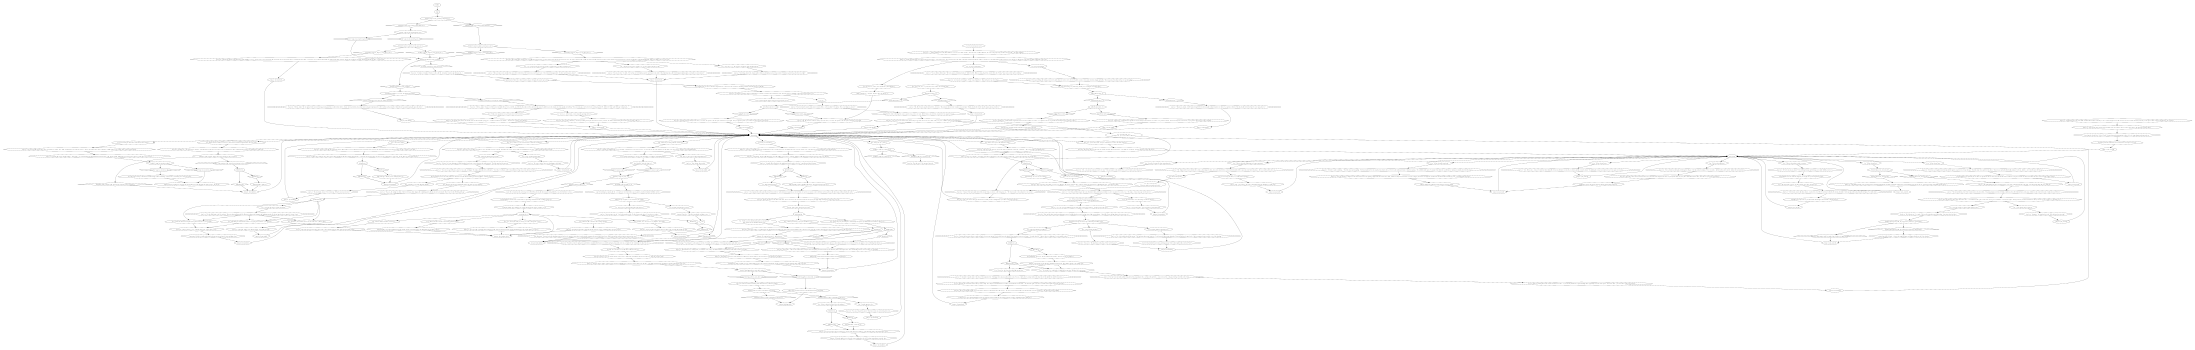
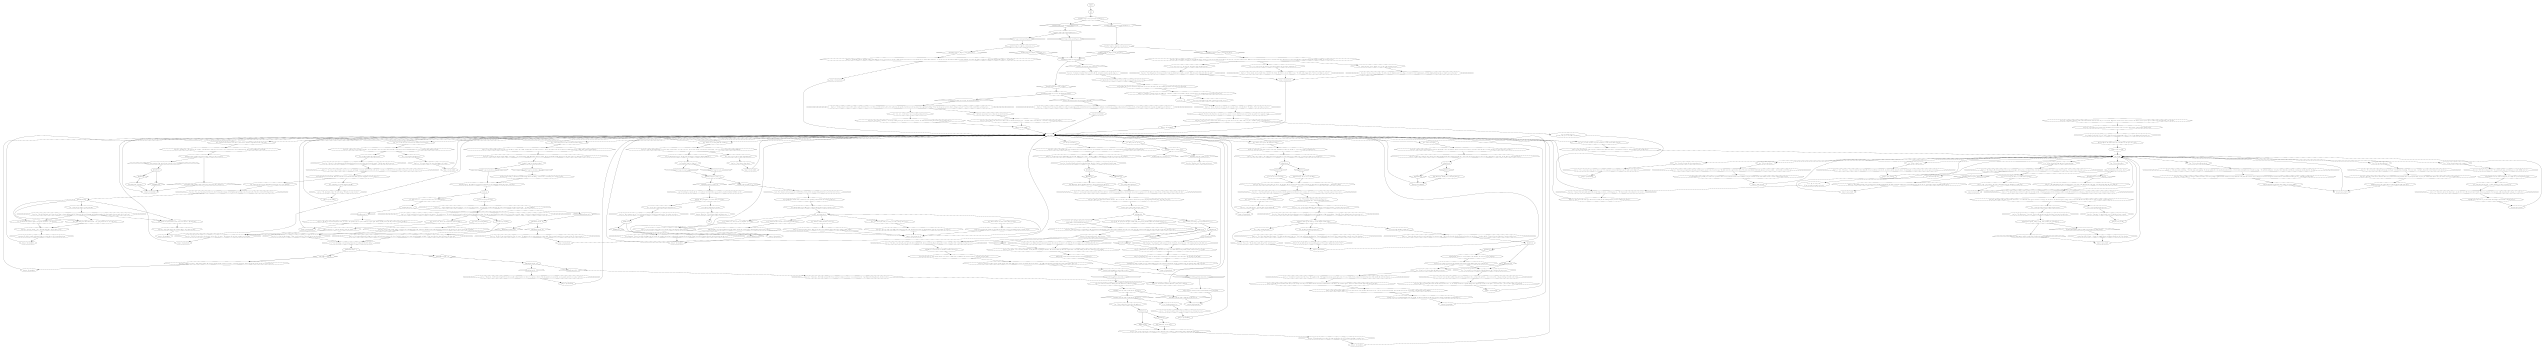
node "listen_up": added
